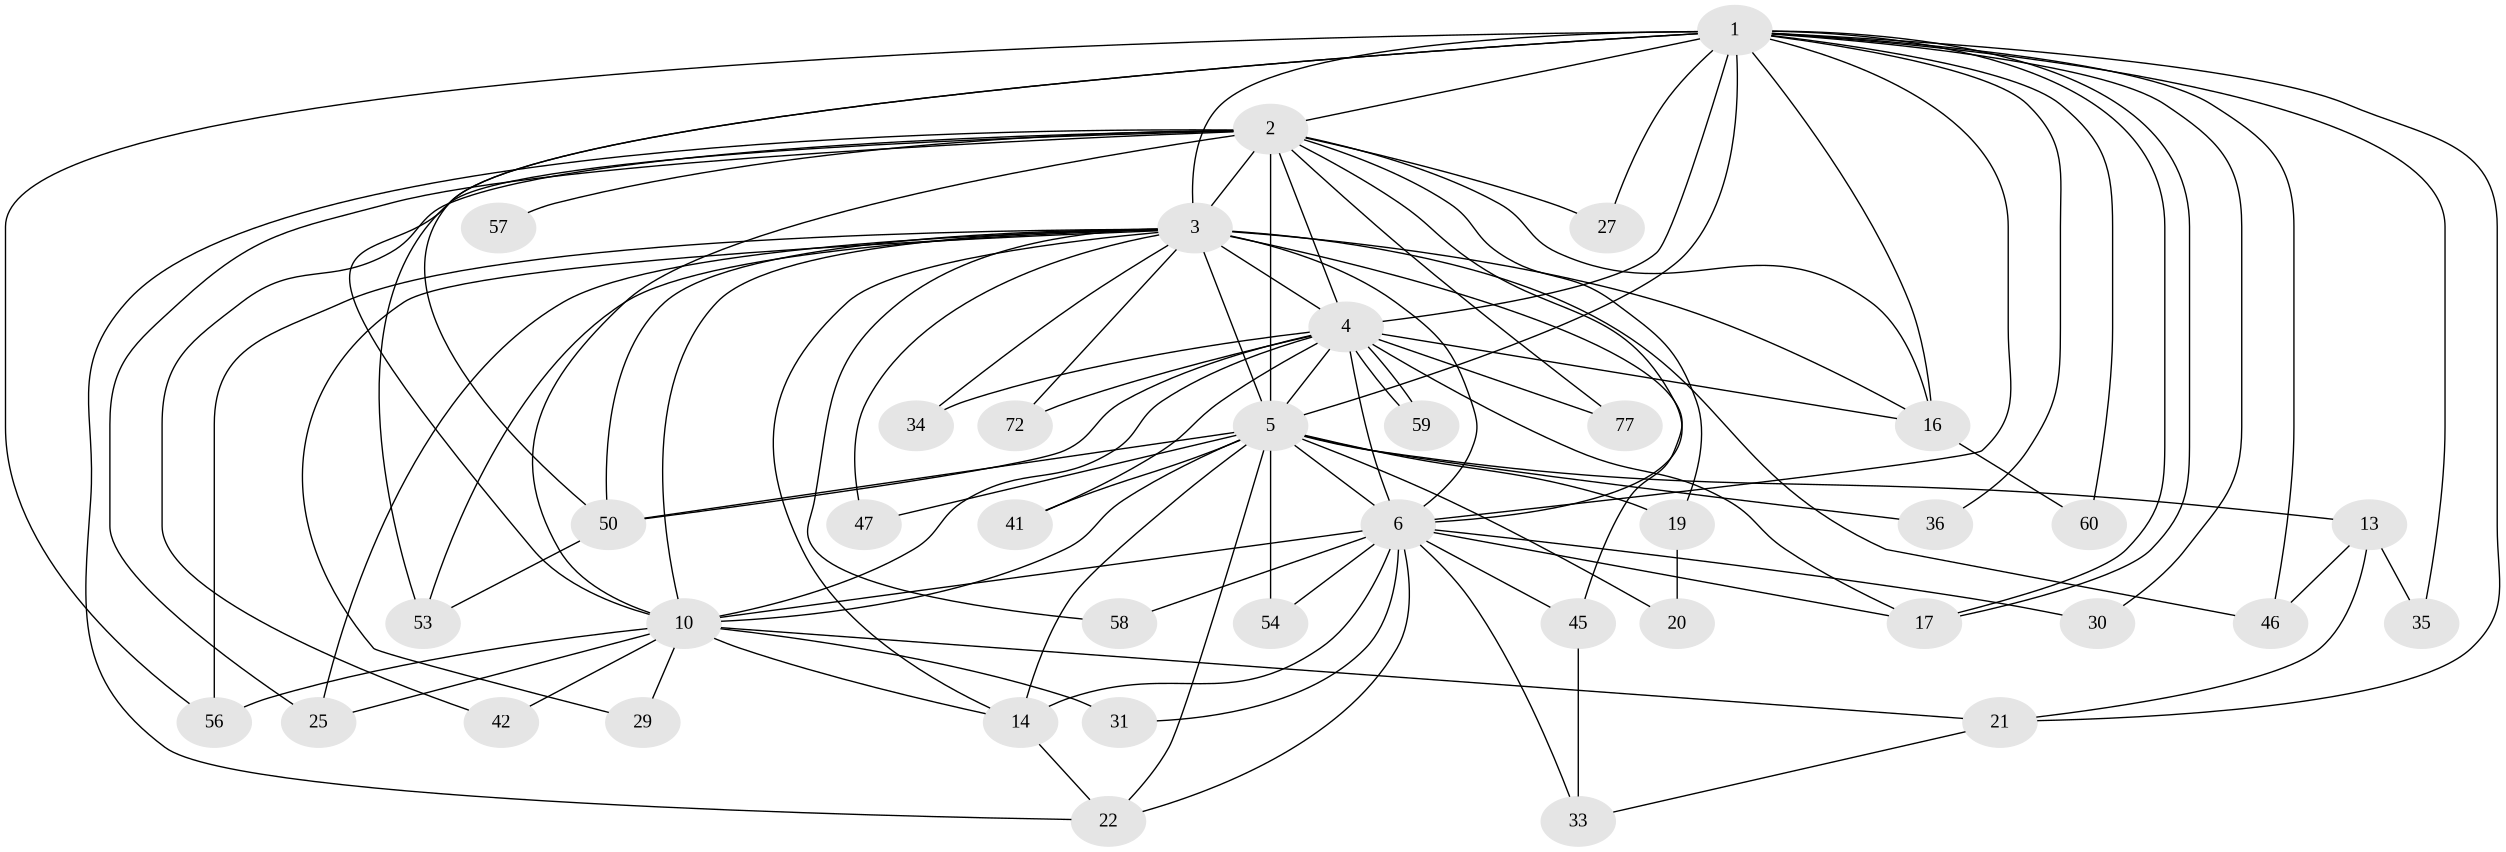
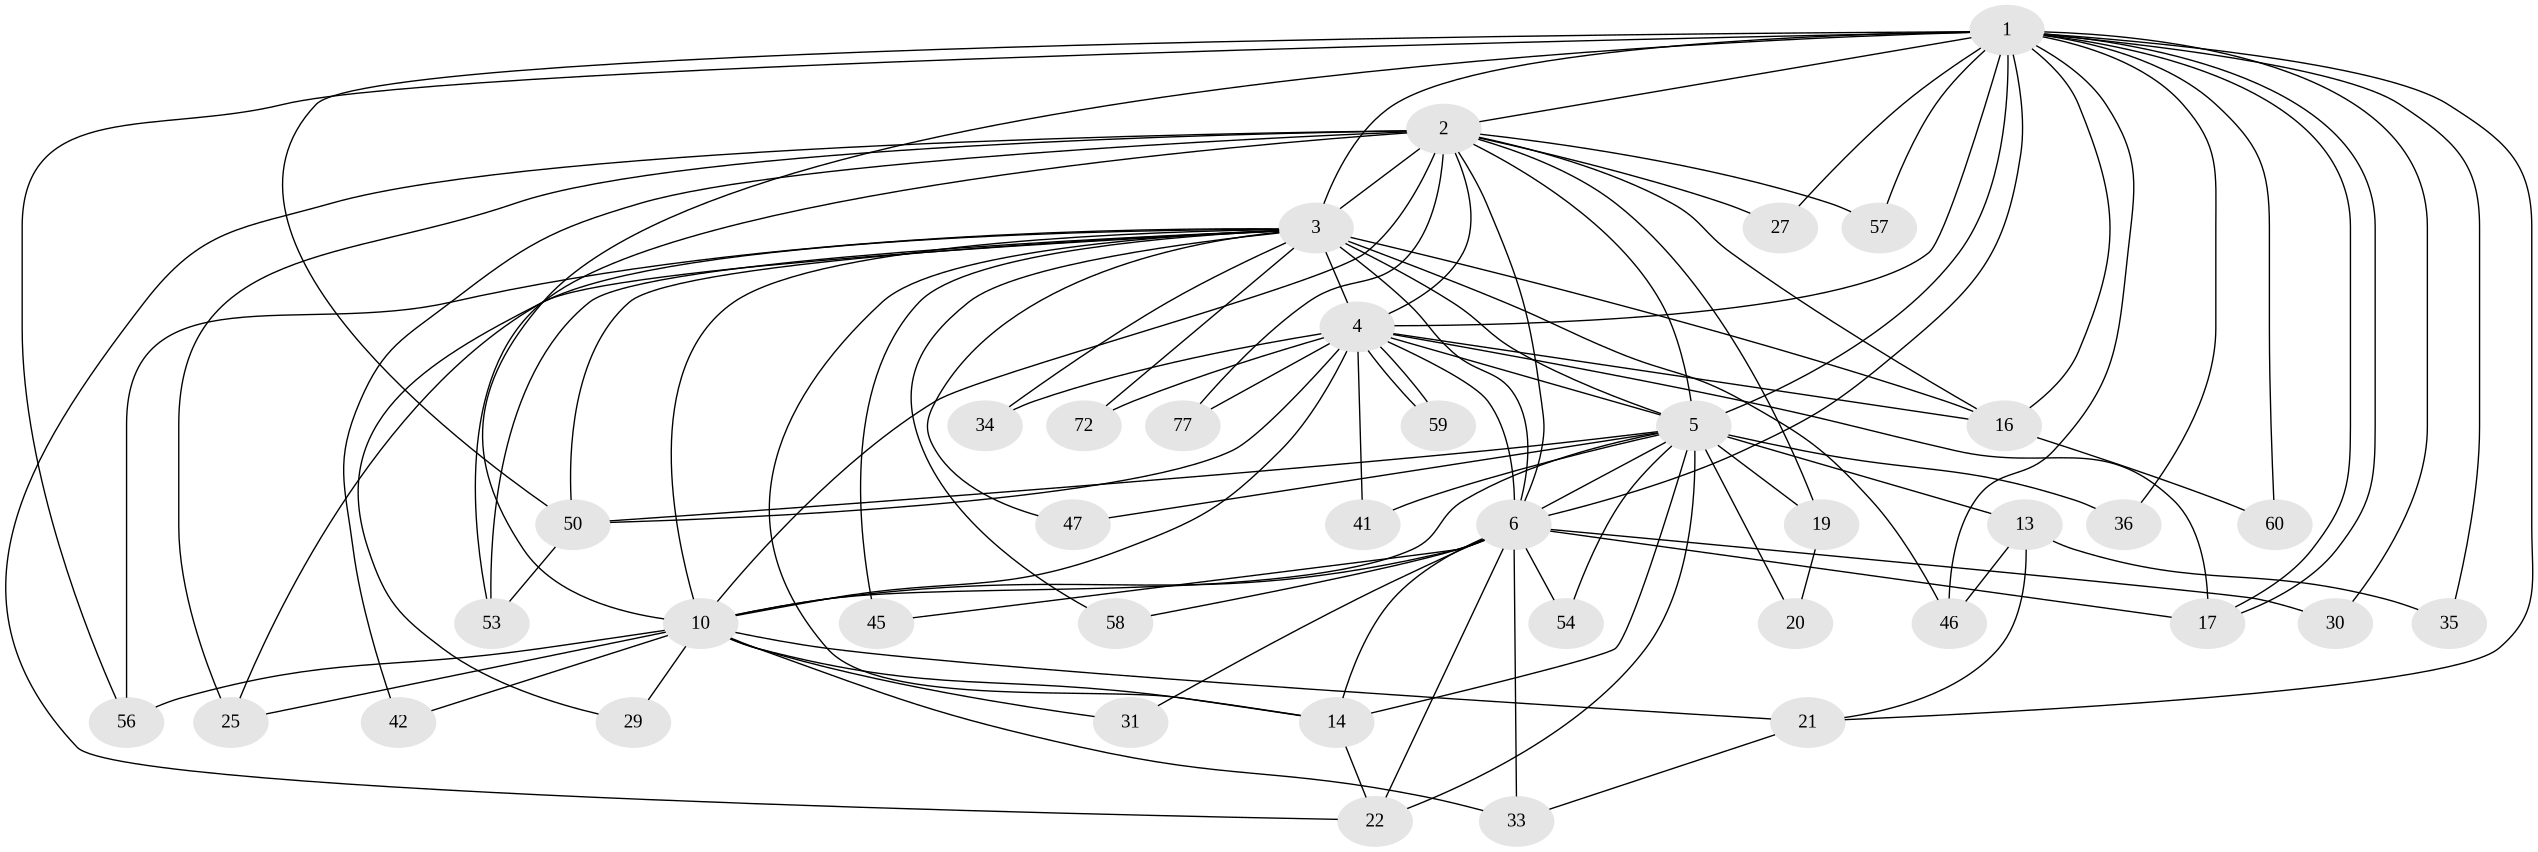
edge "1" -- "57": added
edge "45" -- "33": now "10" -- "33"
